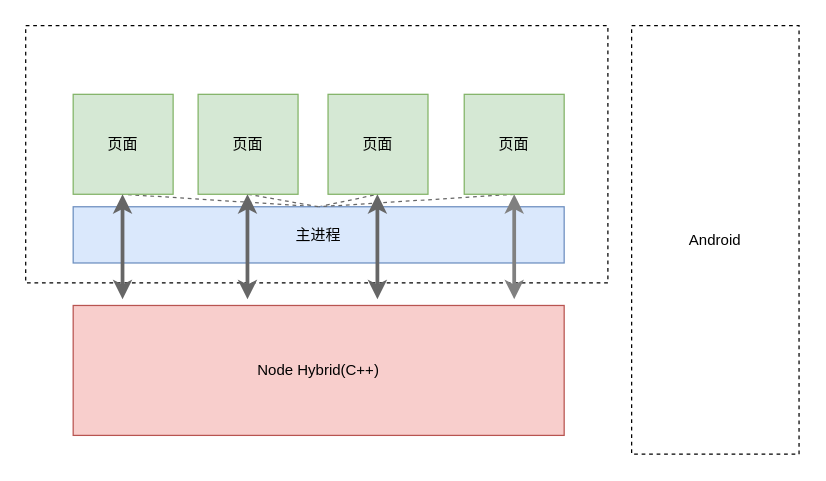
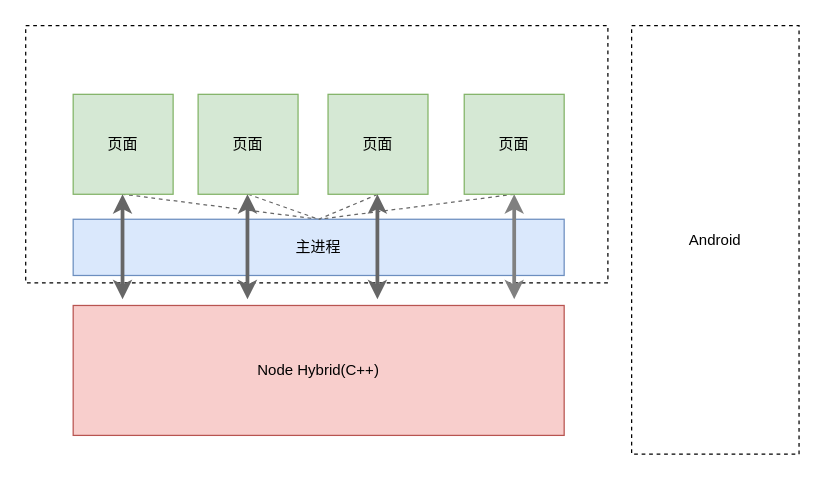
node "主进程": moved (319, 235) -> (319, 248)
